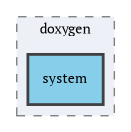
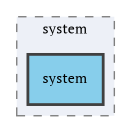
cluster "doxygen": label "doxygen" -> "system"
